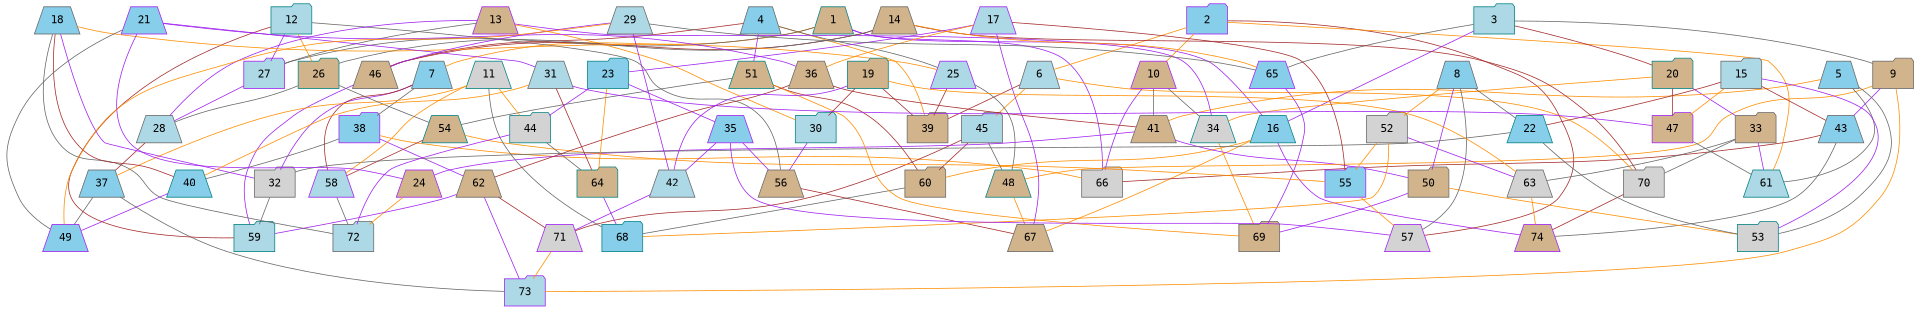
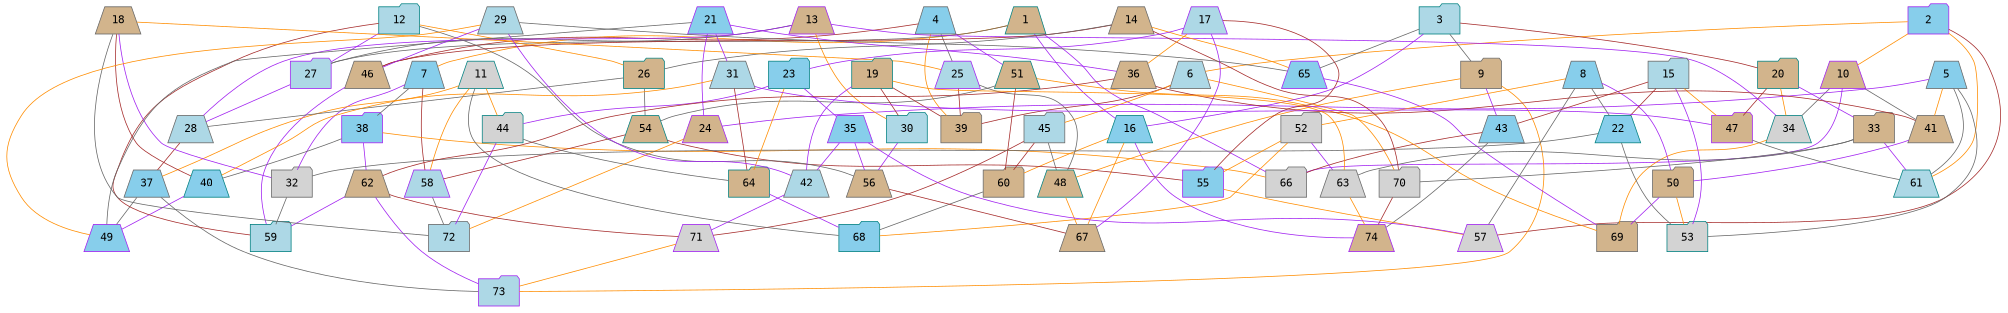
node "18": fillcolor skyblue -> tan
edge "41" -- "24": now "5" -- "24"
edge "54" -- "55": color darkorange -> brown
